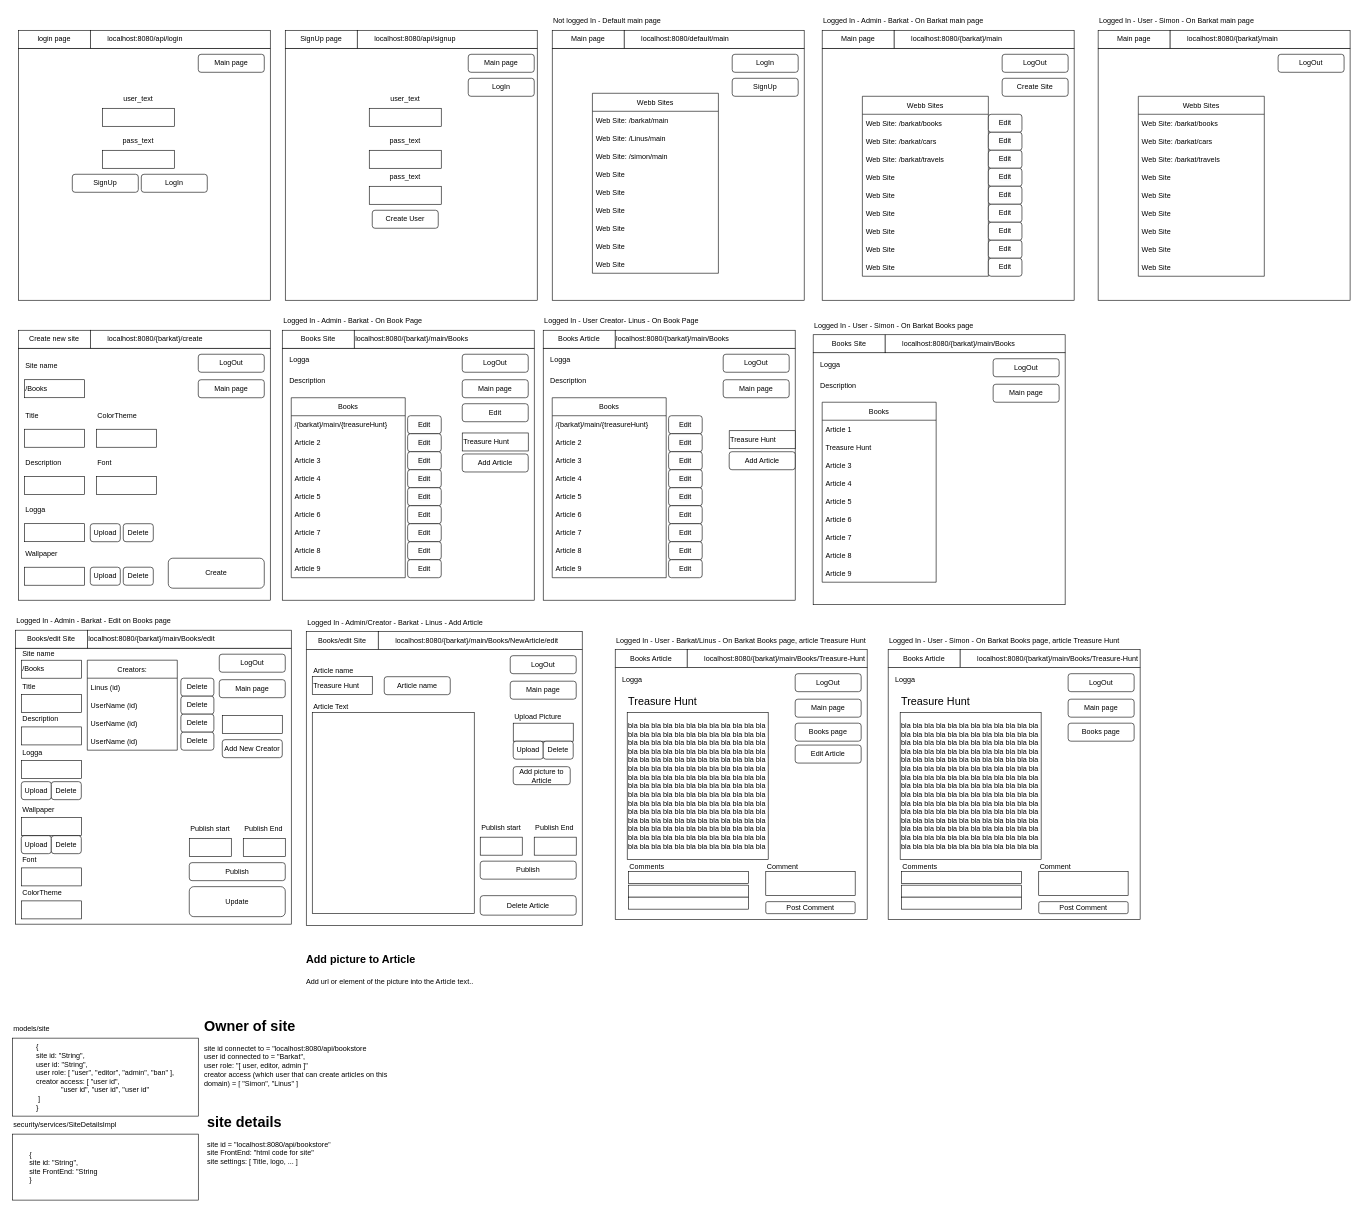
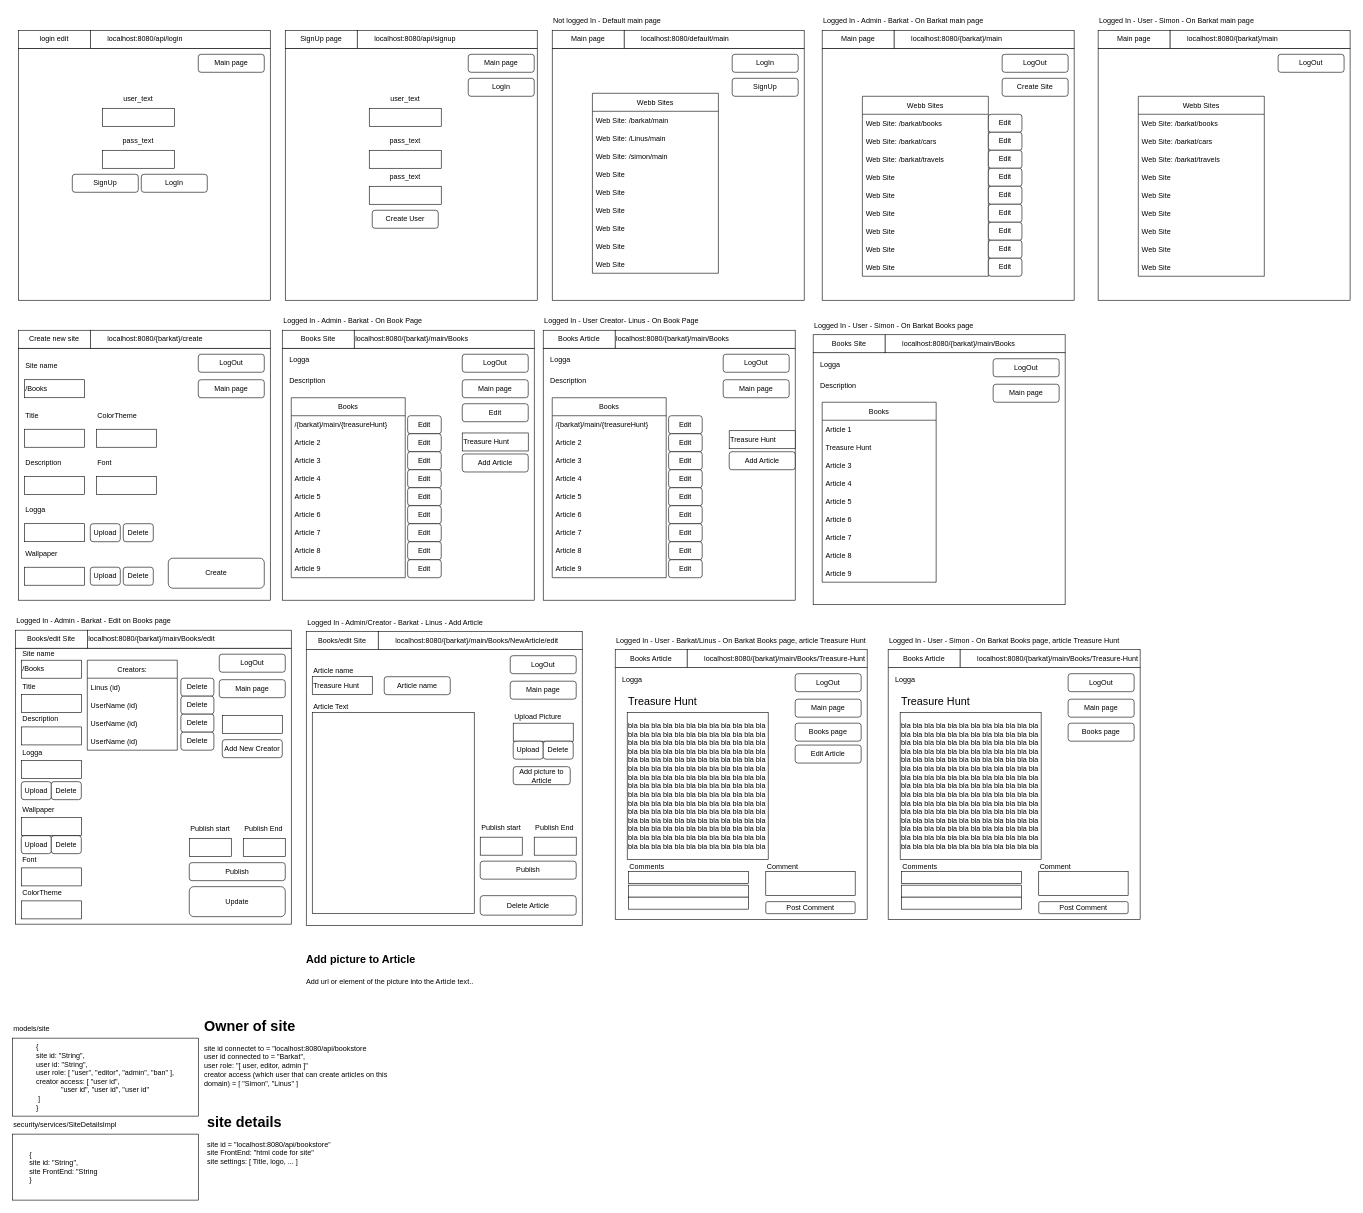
node "login page": label "login page" -> "login edit"
